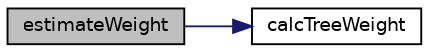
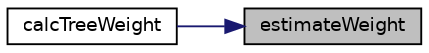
edge "estimateWeight" -> "calcTreeWeight": reversed
